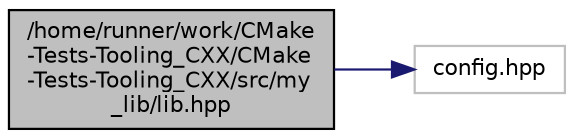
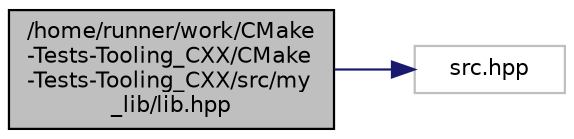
node "config.hpp": label "config.hpp" -> "src.hpp"
